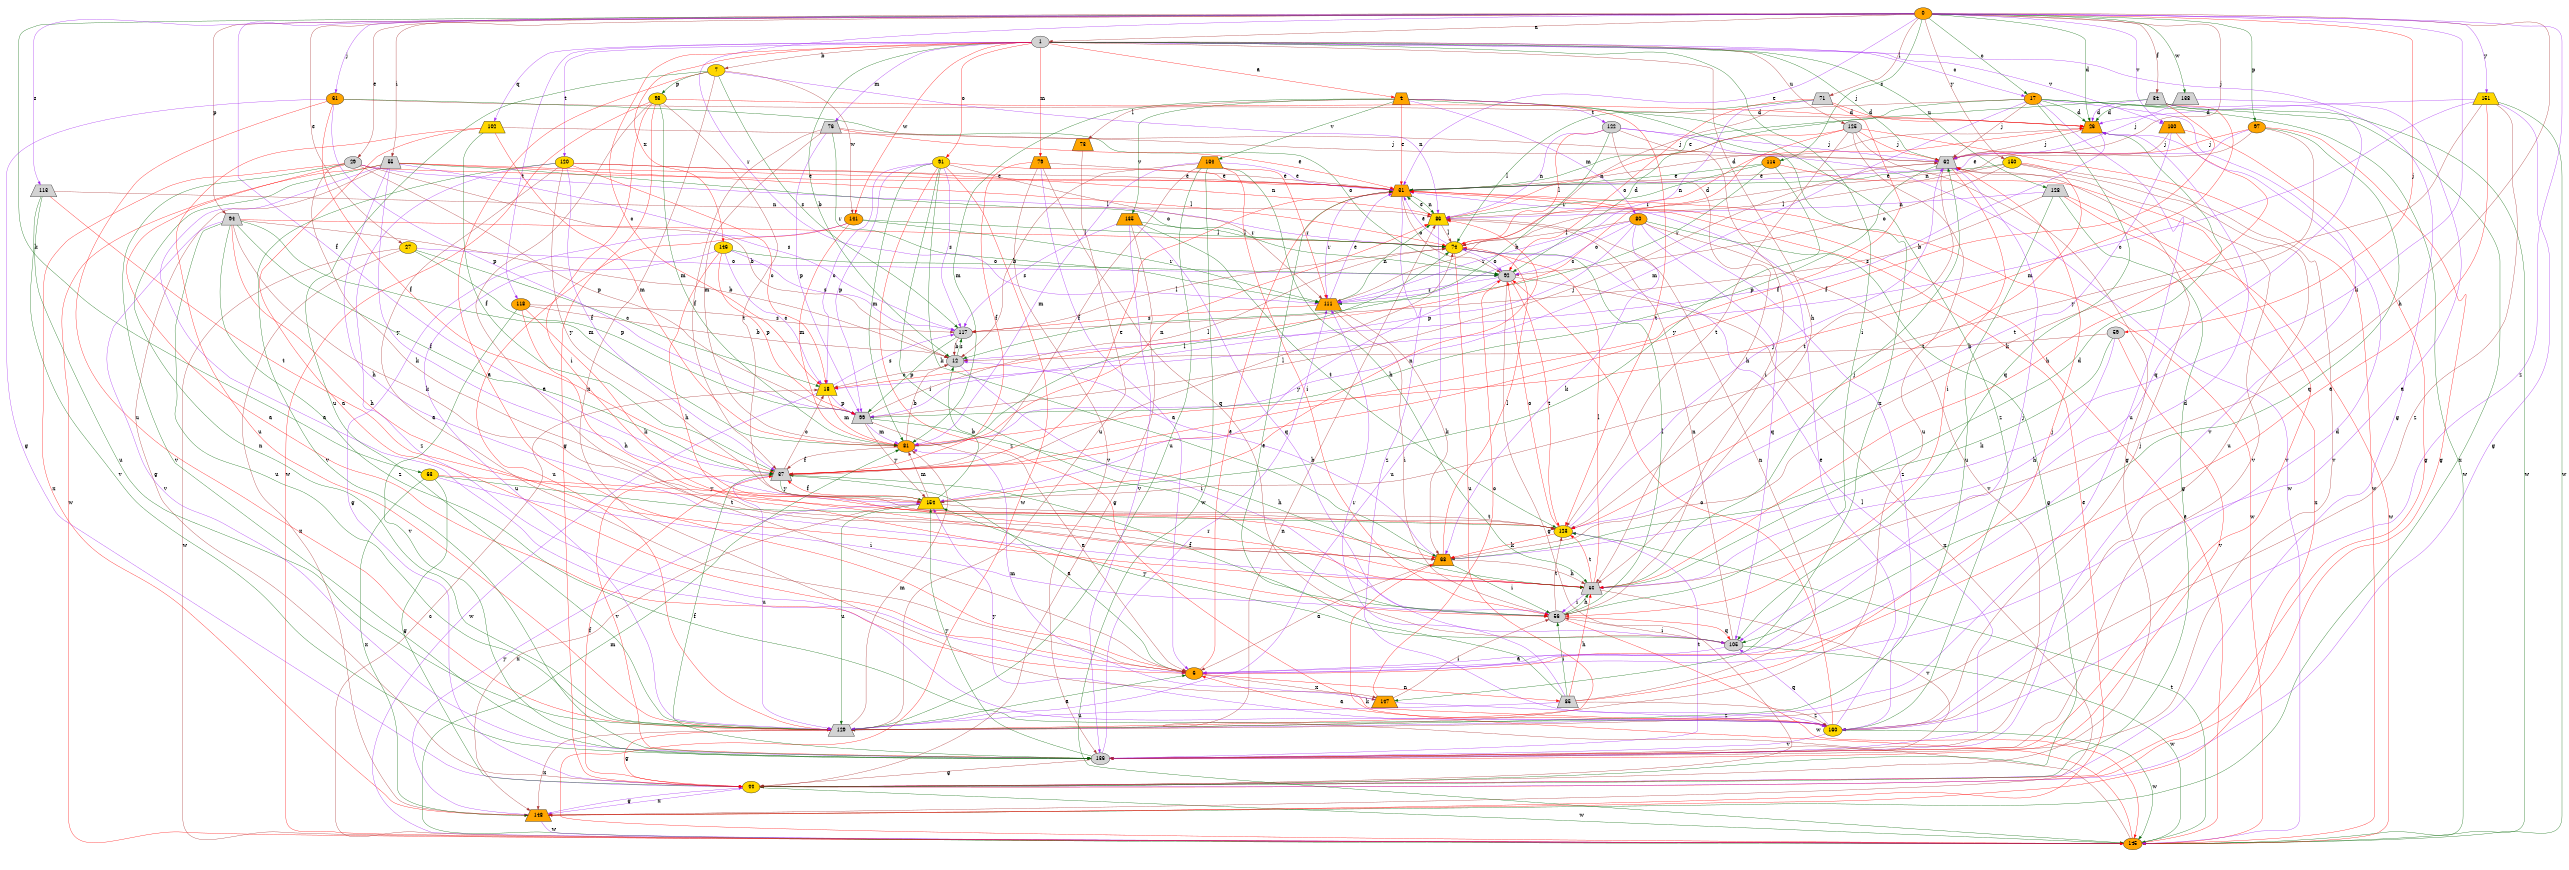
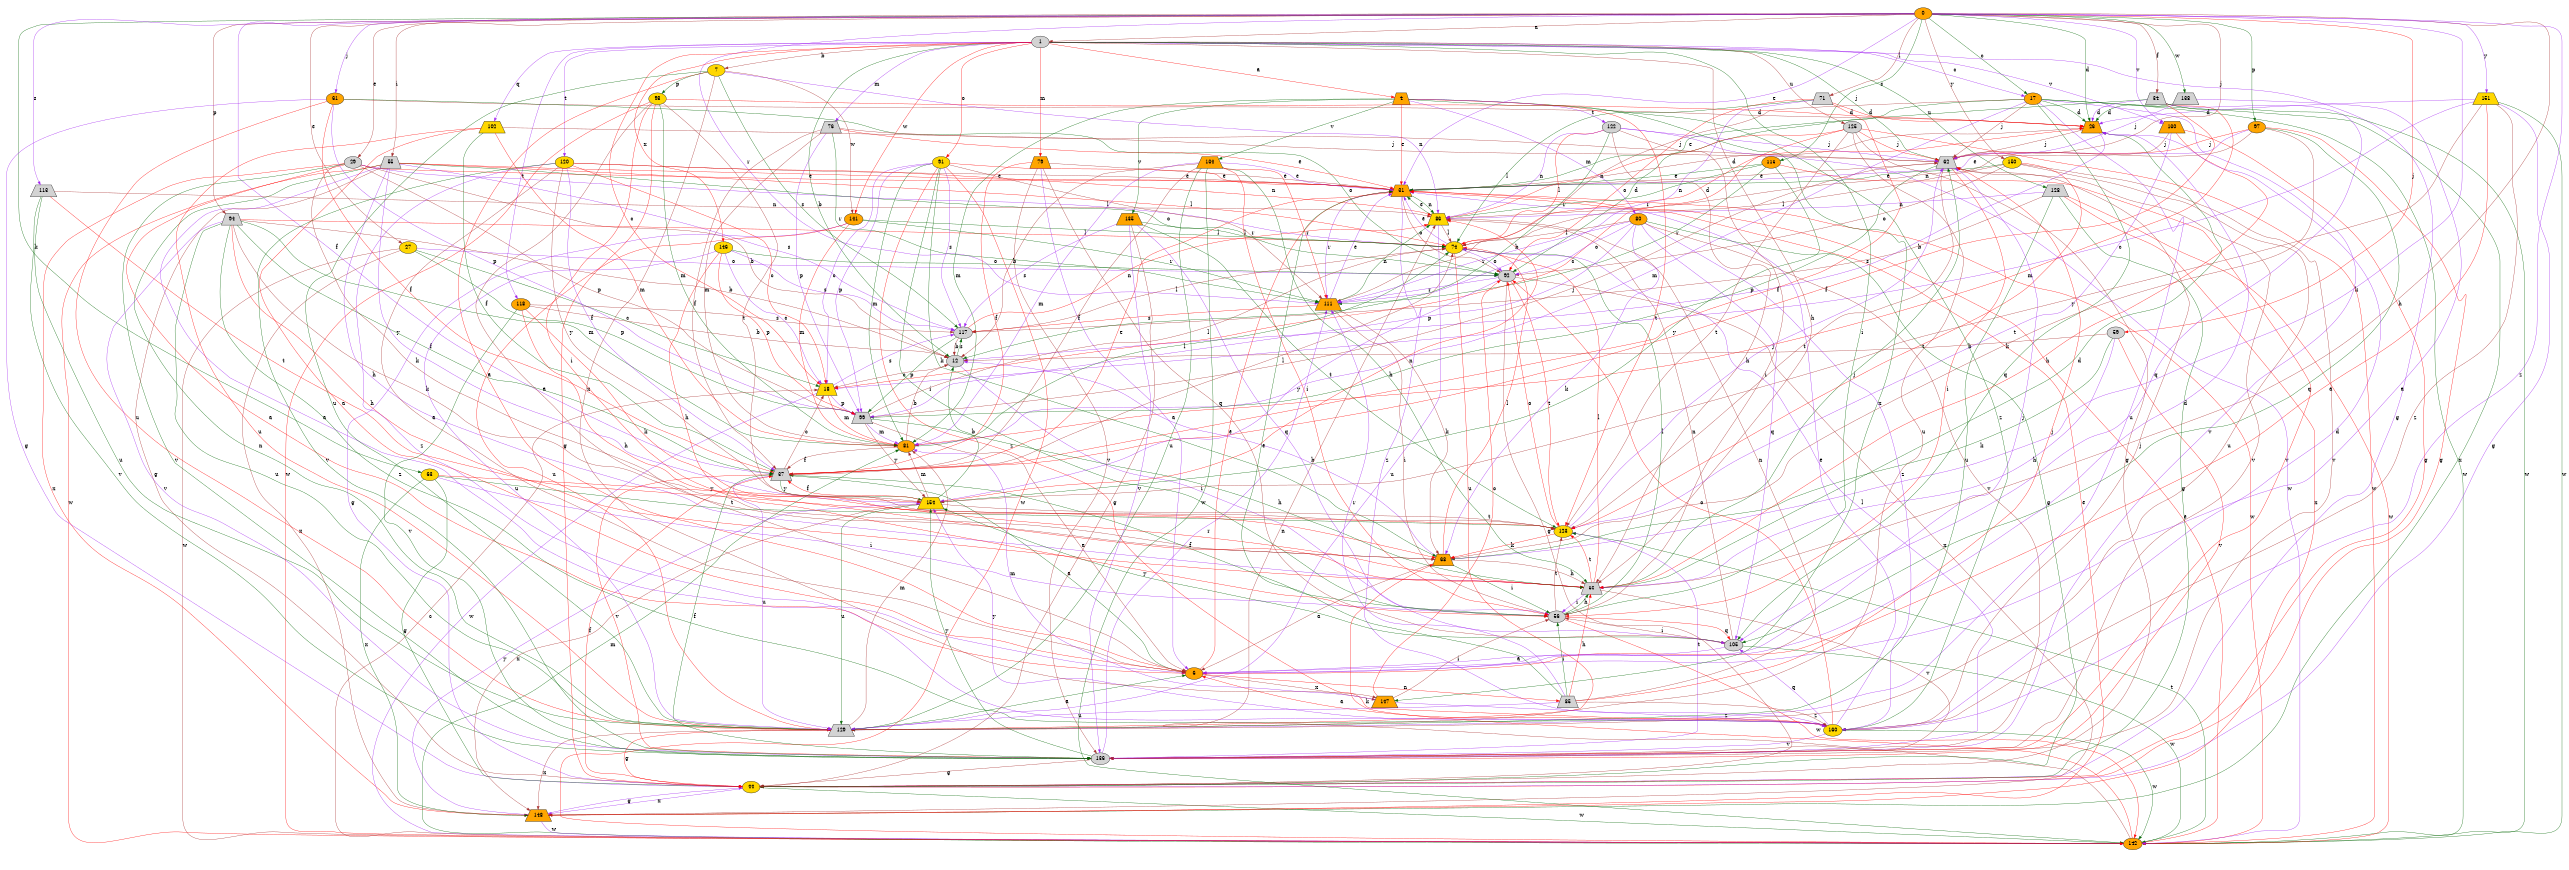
node "73": removed
edge "81" -> "86": now "117" -> "86"
node "145": label "145" -> "142"
